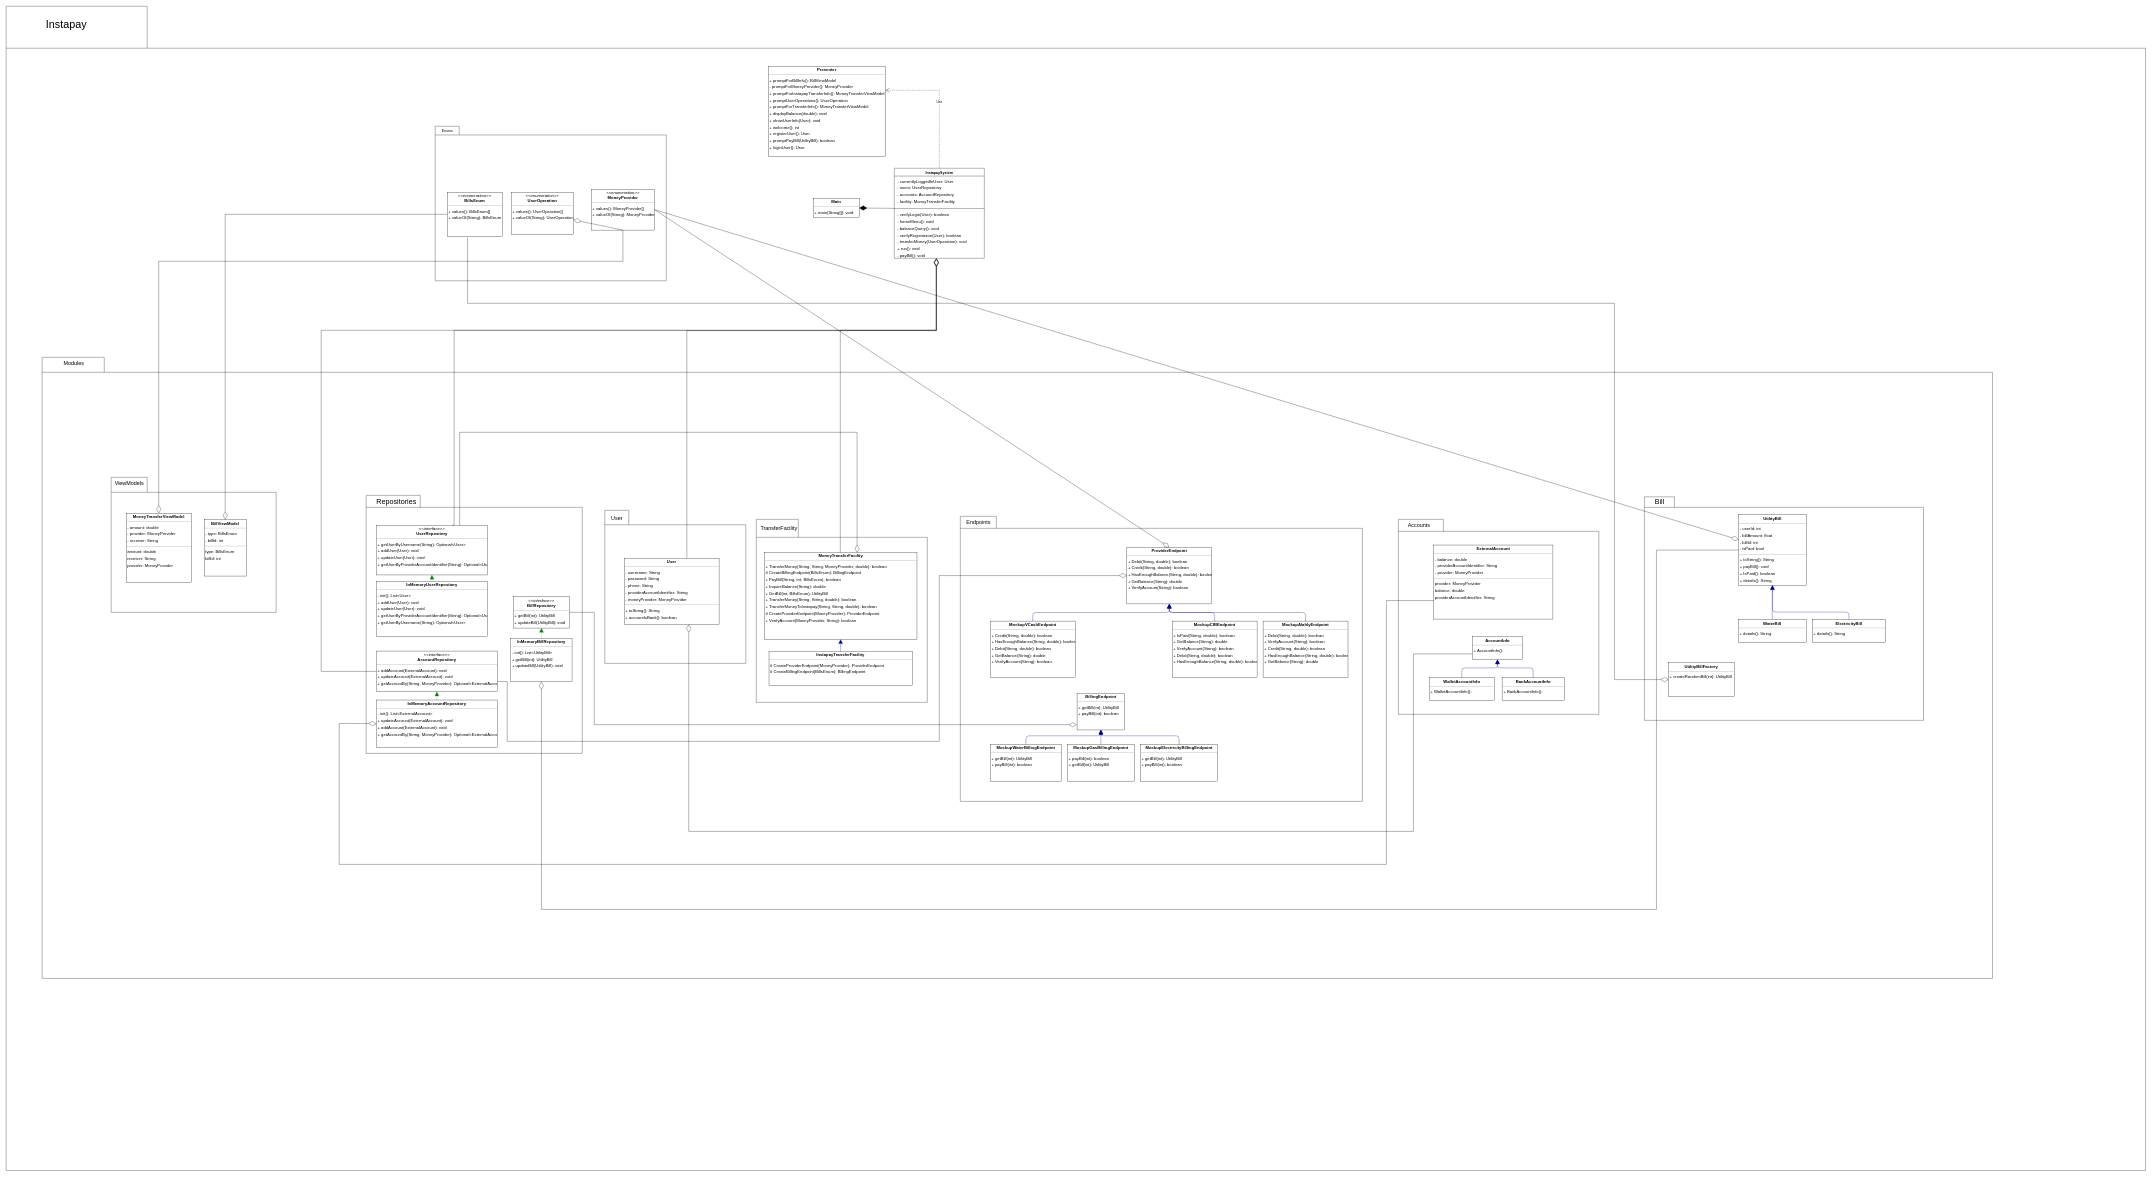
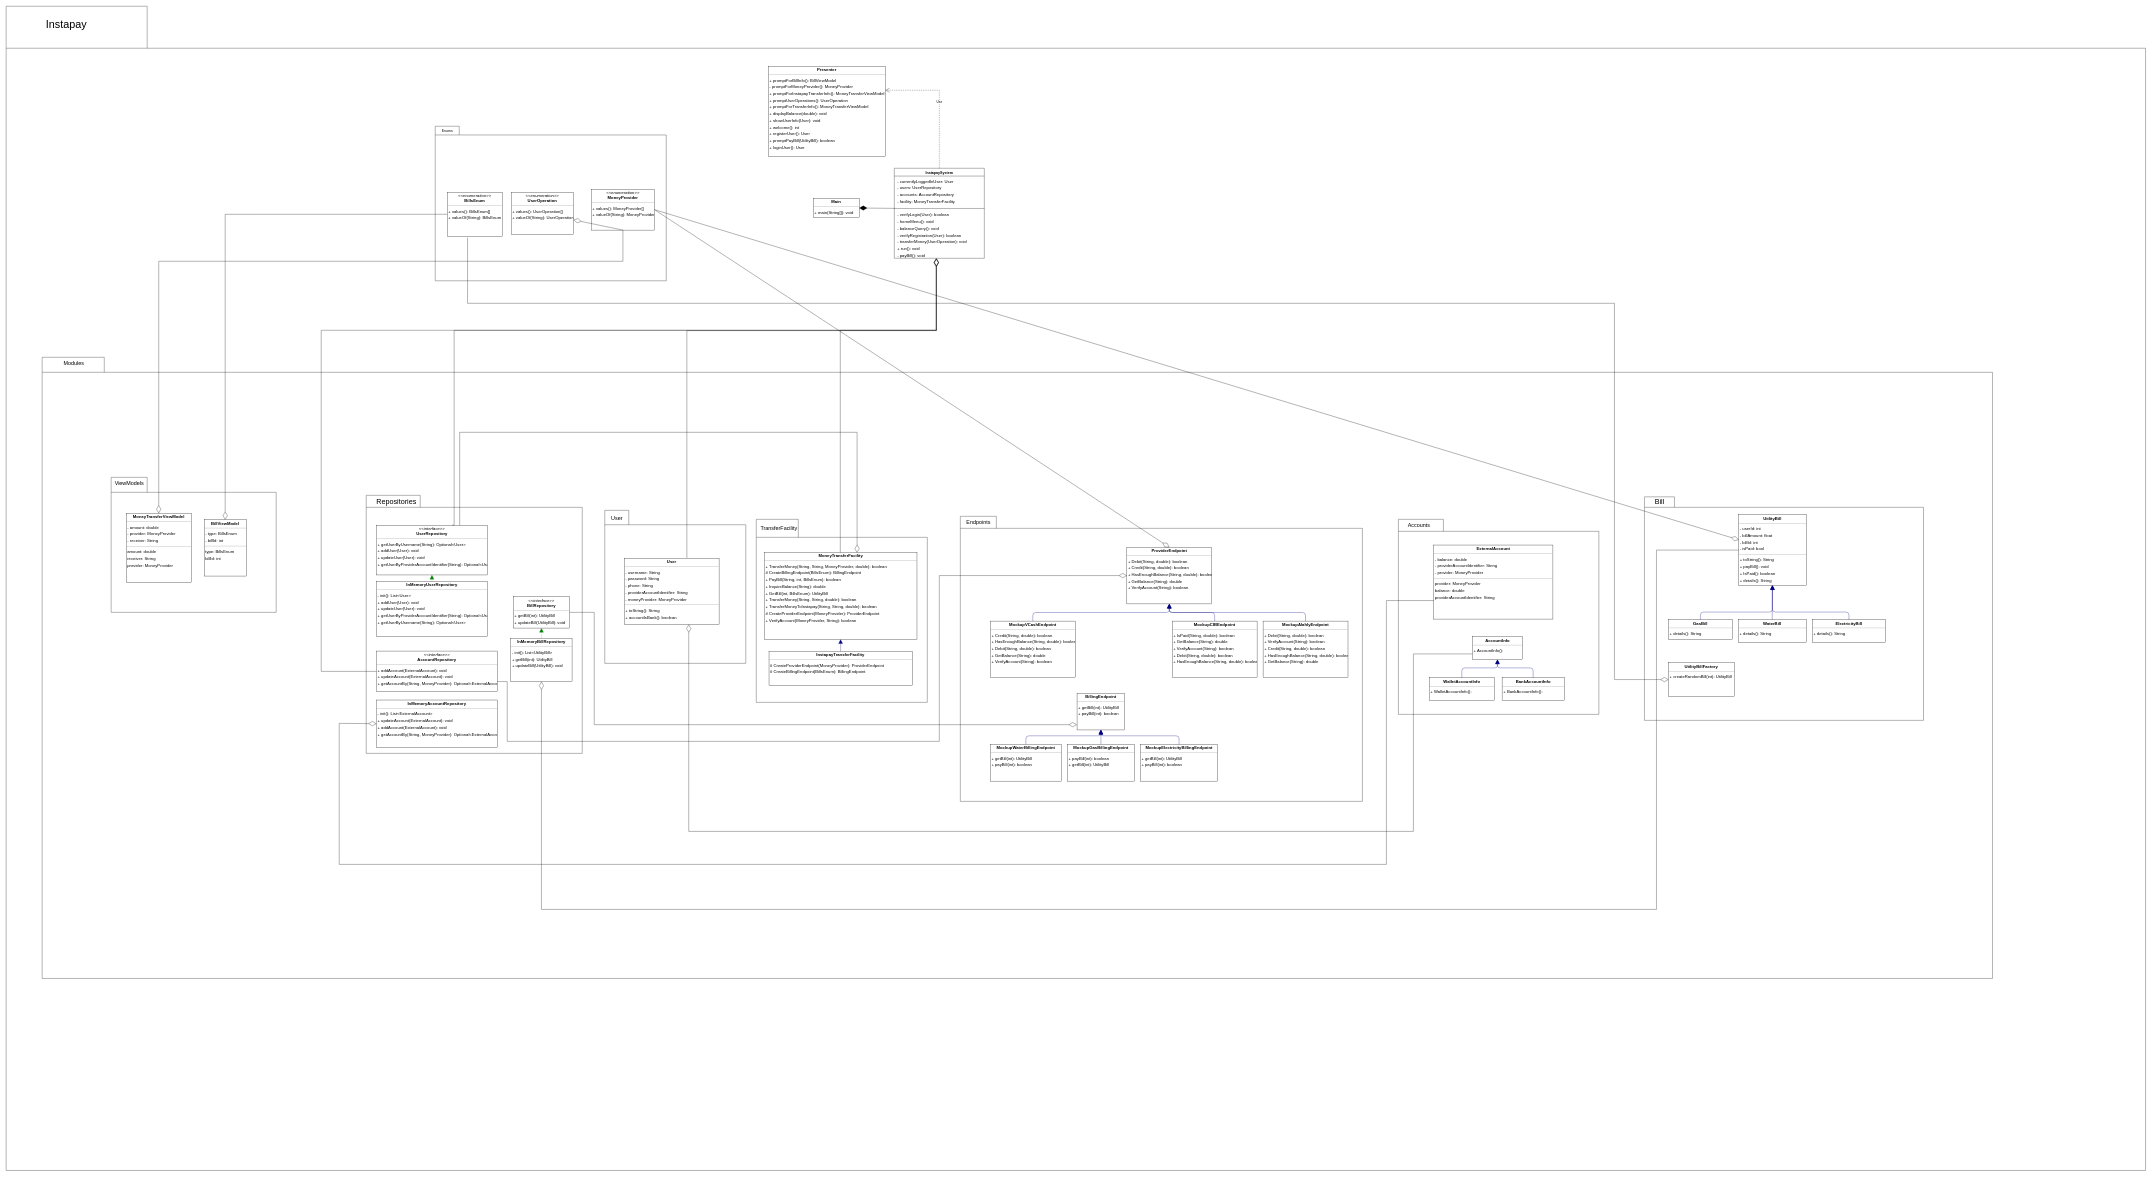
edge "GasBill + details(): String" -> "UtilityBill - userId: int - billAmount: float - billId: int - isPaid: bool + toString(): String + payBill(): void + IsPaid(): boolean + details(): String": added
node "GasBill + details(): String": added
edge "InMemoryAccountRepository - init(): List<ExternalAccount> + updateAccount(ExternalAccount): void + addAccount(ExternalAccount): void + getAccountBy(String, MoneyProvider): Optional<ExternalAccount>" -> "<<interface>> AccountRepository + addAccount(ExternalAccount): void + updateAccount(ExternalAccount): void + getAccountBy(String, MoneyProvider): Optional<ExternalAccount>": removed
